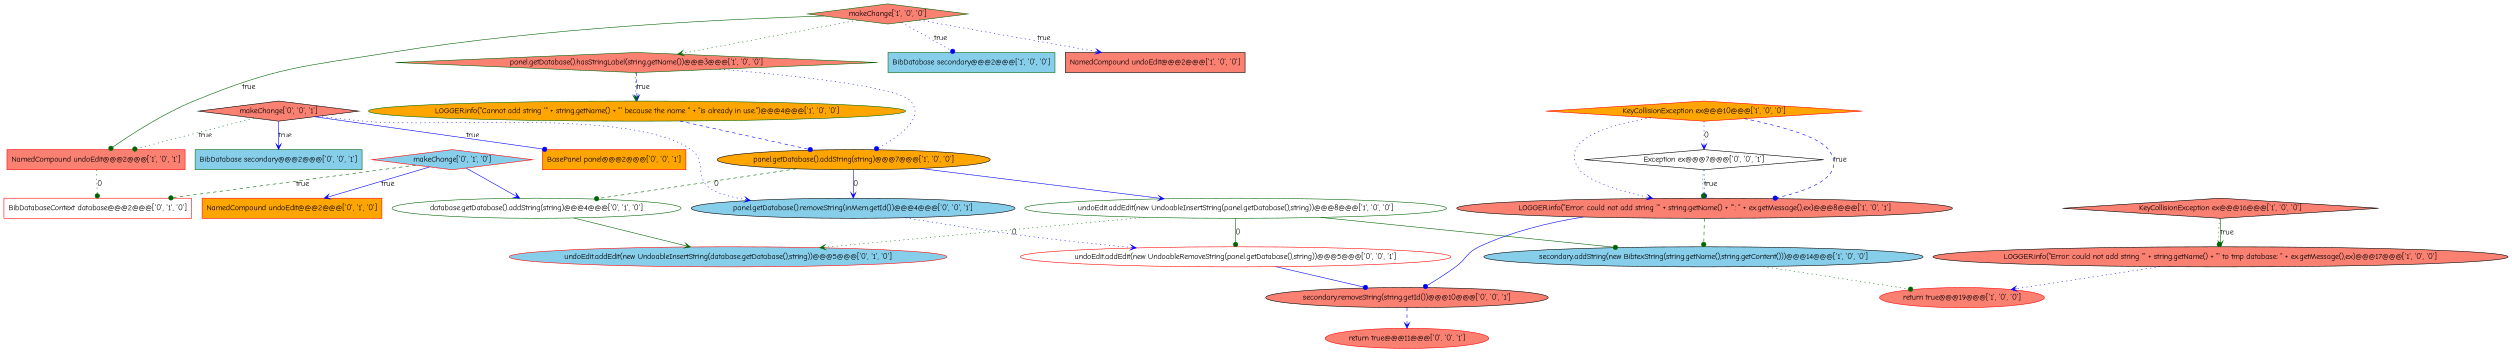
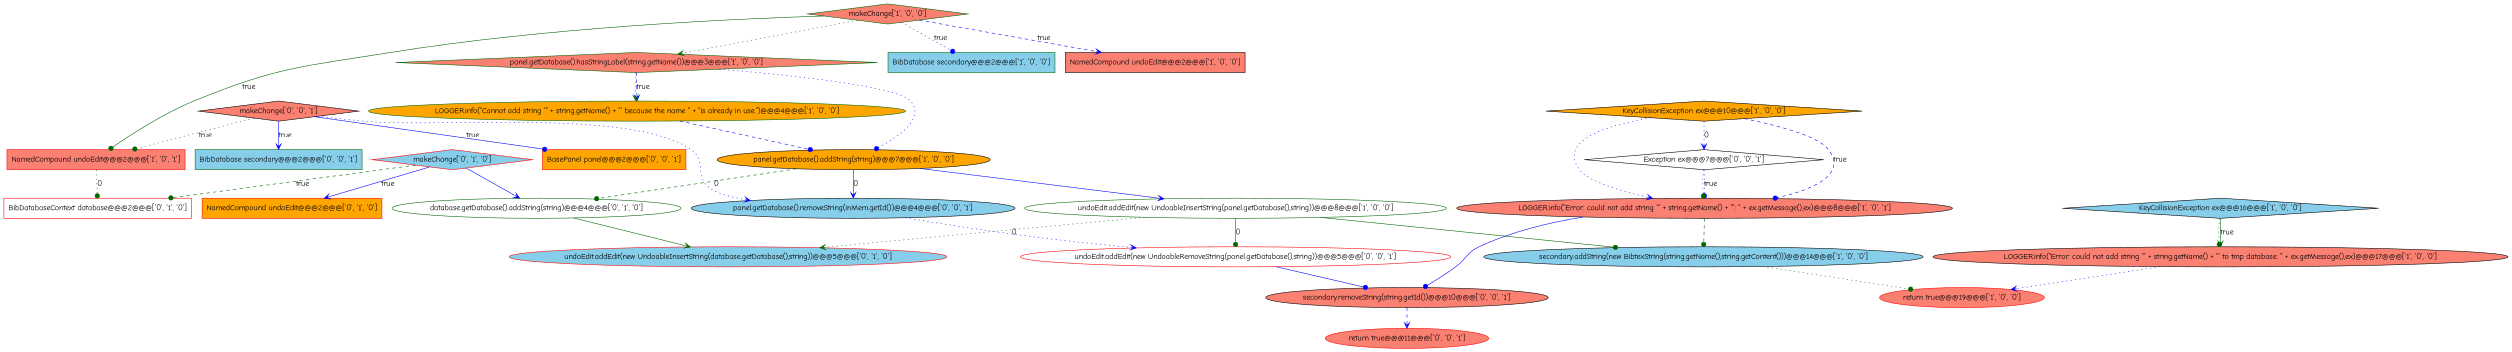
edge "makeChange['1', '0', '0']" -> "NamedCompound undoEdit@@@2@@@['1', '0', '0']": style dotted -> dashed
node "KeyCollisionException ex@@@10@@@['1', '0', '0']": color red -> black
node "KeyCollisionException ex@@@16@@@['1', '0', '0']": fillcolor salmon -> skyblue
